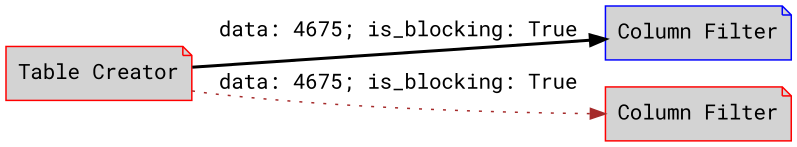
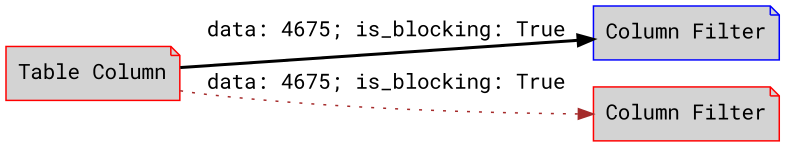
node "Table Creator": label "Table Creator" -> "Table Column"
